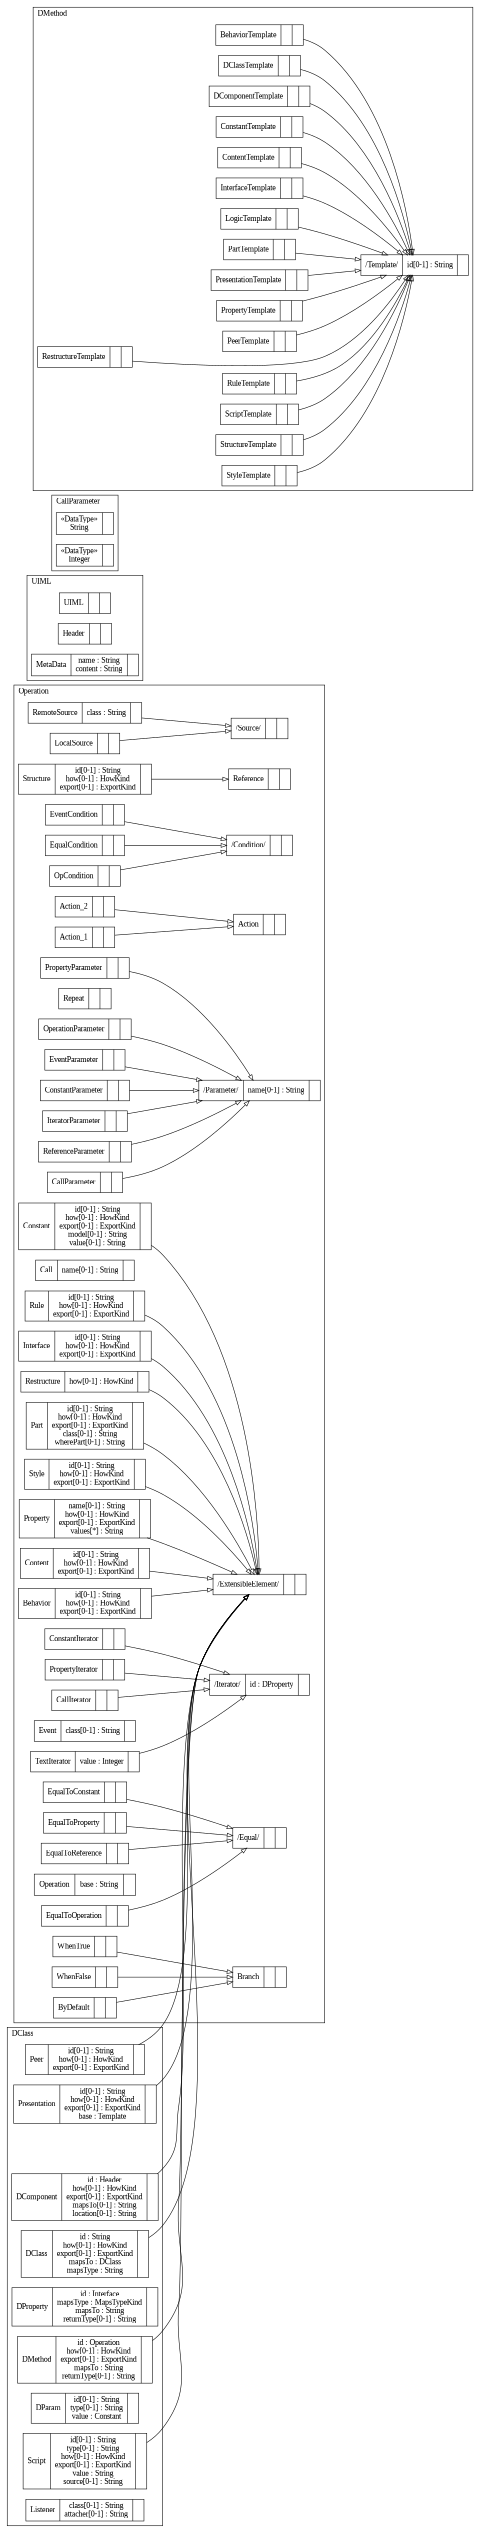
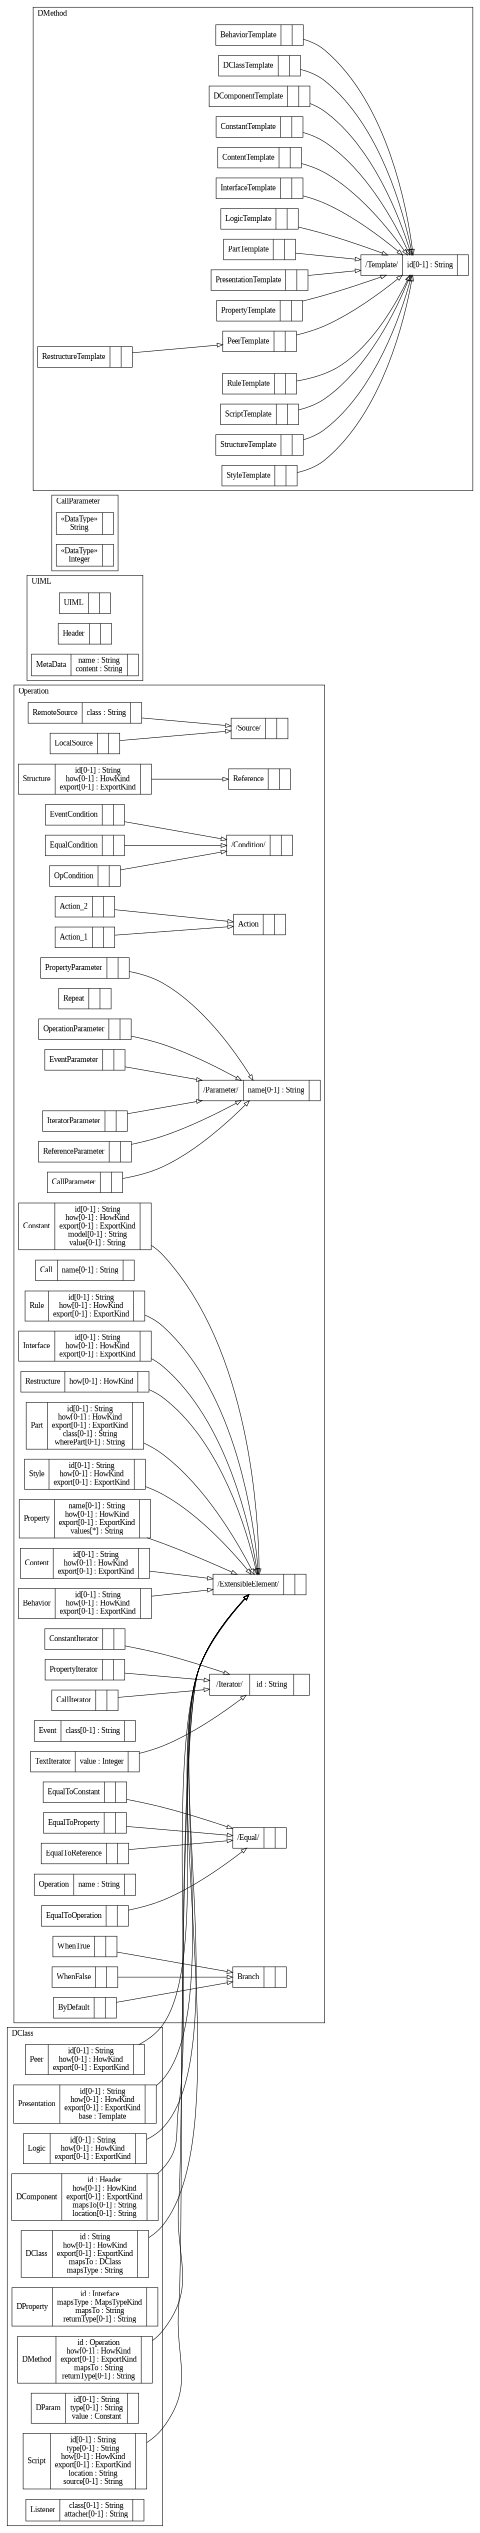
edge "RestructureTemplate" -> "/Template/": now "RestructureTemplate" -> "PeerTemplate"
node "ConstantParameter": removed
node "/Iterator/": text "id : DProperty" -> "id : String"
node "Operation": text "base : String" -> "name : String"
node "Logic": added
node "Script": text "value : String" -> "location : String"
